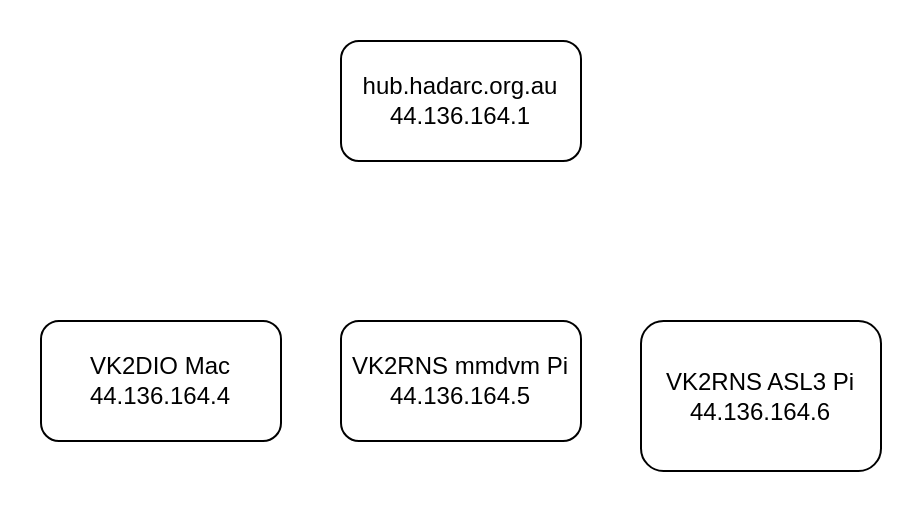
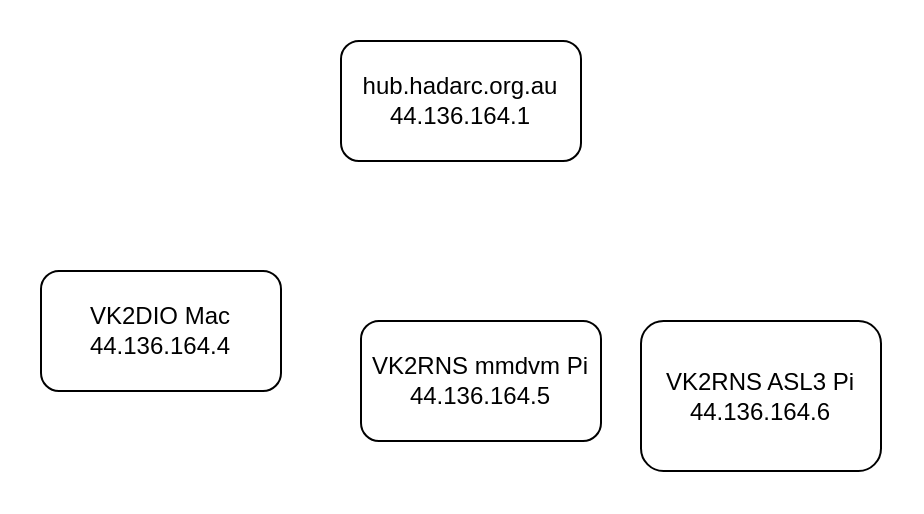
node "VK2DIO Mac 44.136.164.4": moved (161, 381) -> (161, 331)
node "VK2RNS mmdvm Pi 44.136.164.5": moved (461, 381) -> (481, 381)
